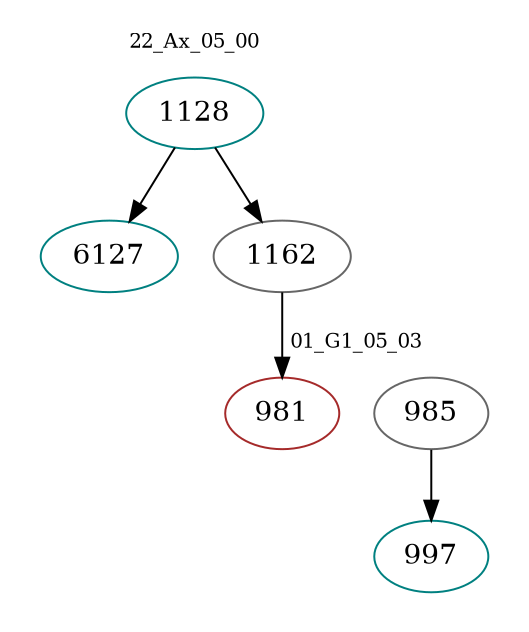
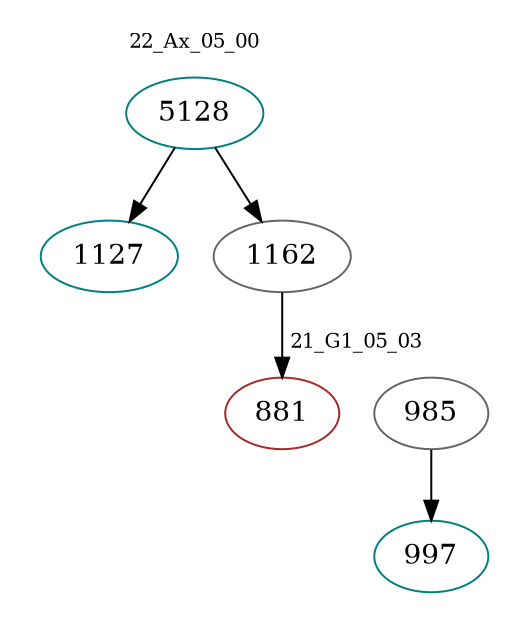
node "1128": label "1128" -> "5128"
node "6127": label "6127" -> "1127"
cluster "01_G1_05_03": label "01_G1_05_03" -> "21_G1_05_03"
node "981": label "981" -> "881"
